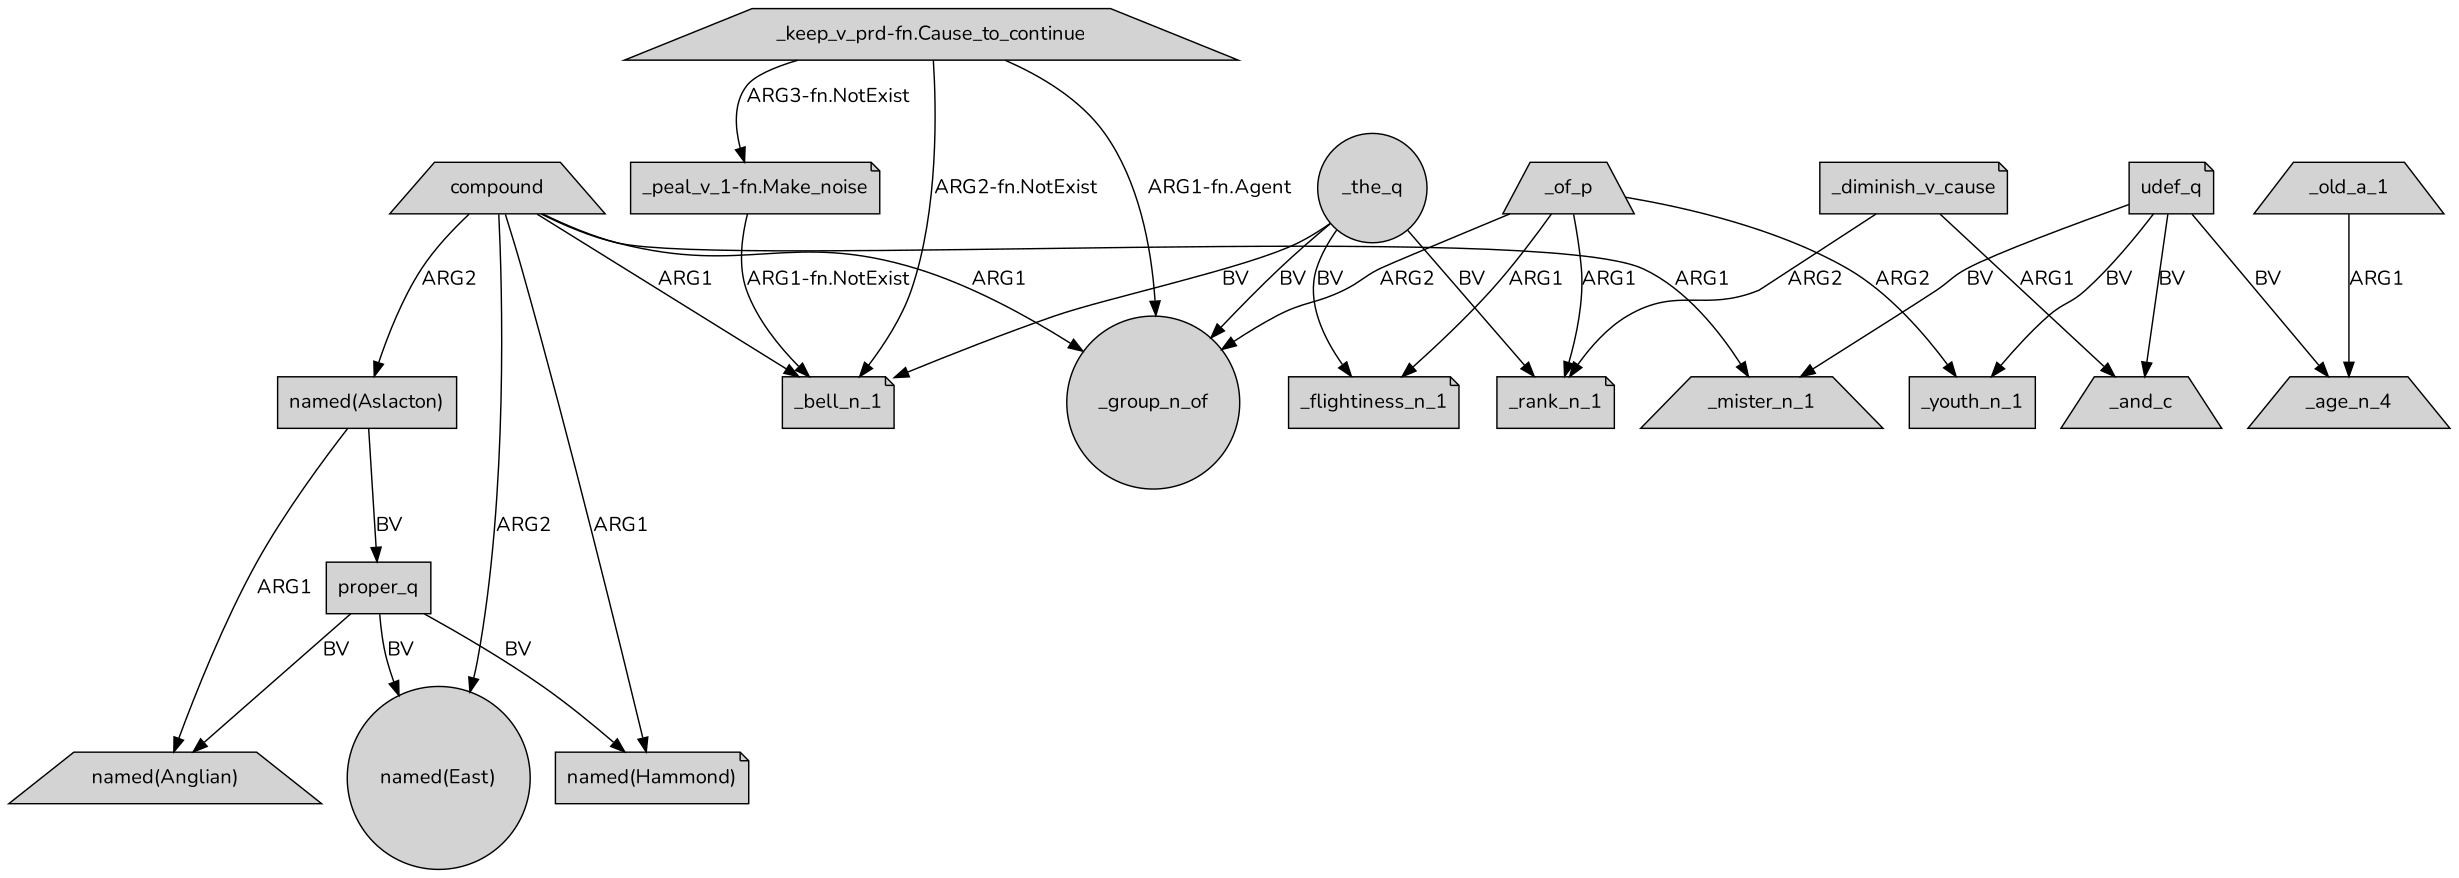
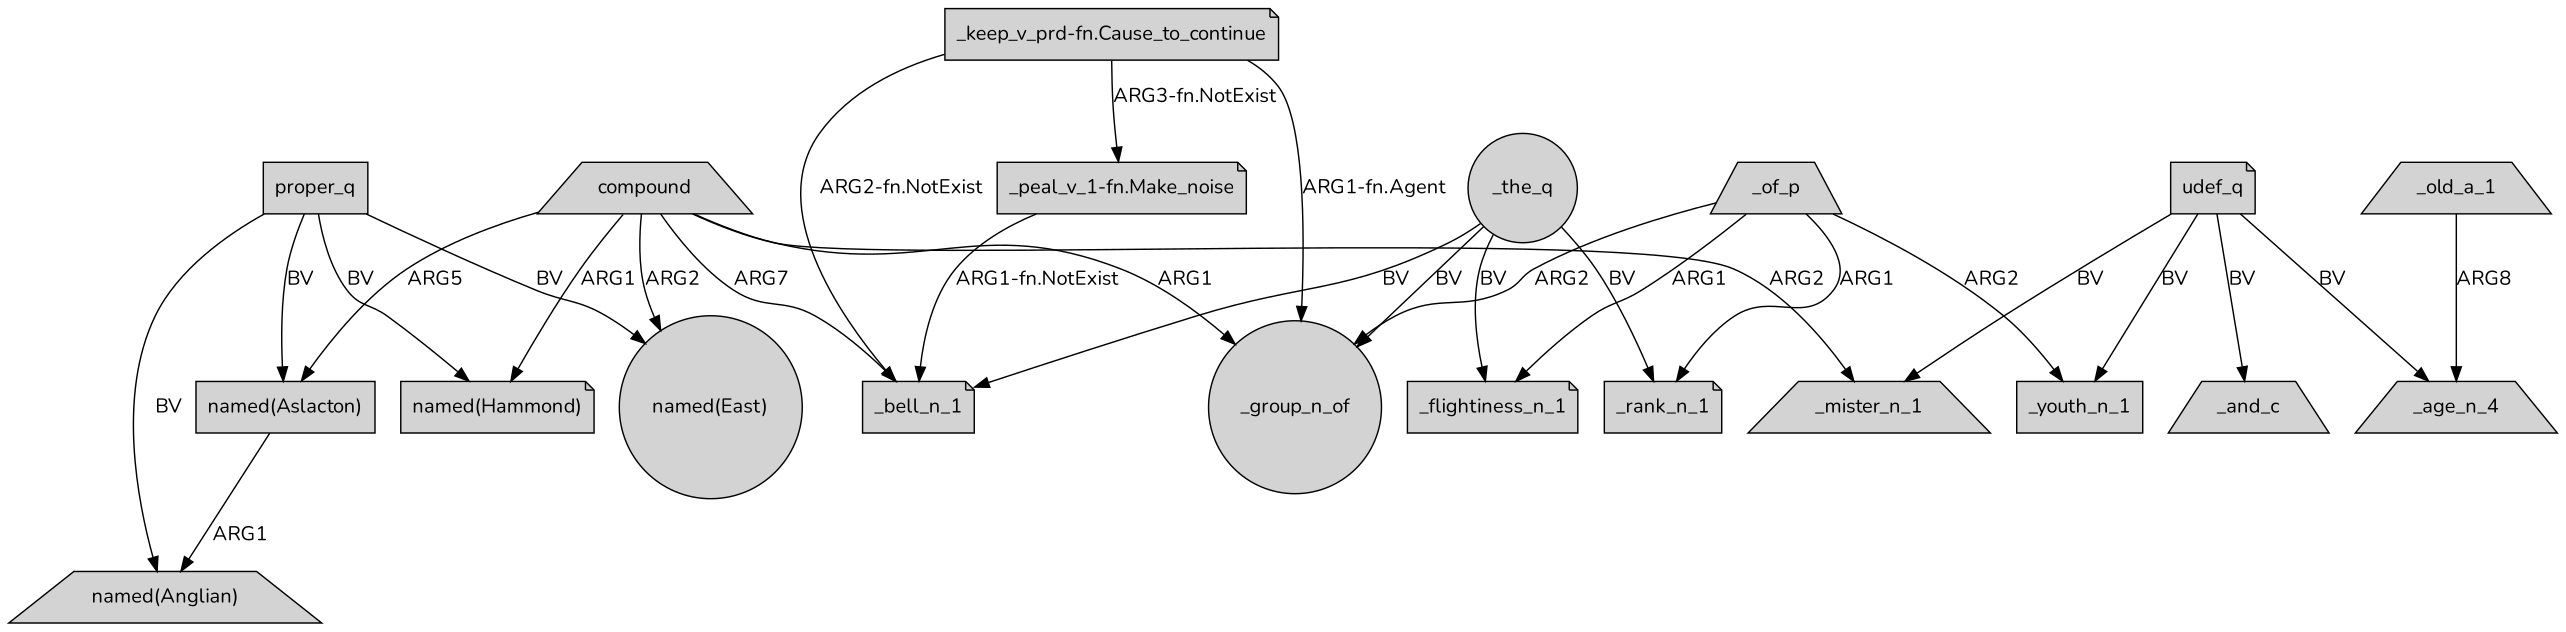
node "_keep_v_prd-fn.Cause_to_continue": shape trapezium -> note
node "_diminish_v_cause": removed
edge "compound" -> "named(Aslacton)": label "ARG2" -> "ARG5"
edge "compound" -> "_bell_n_1": label "ARG1" -> "ARG7"
edge "compound" -> "_mister_n_1": label "ARG1" -> "ARG2"
edge "_old_a_1" -> "_age_n_4": label "ARG1" -> "ARG8"
edge "named(Aslacton)" -> "proper_q": reversed
